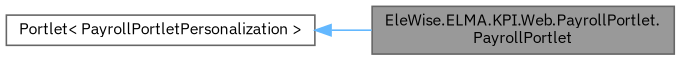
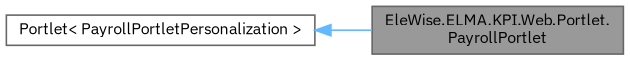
node "EleWise.ELMA.KPI.Web.PayrollPortlet. PayrollPortlet": label "EleWise.ELMA.KPI.Web.PayrollPortlet. PayrollPortlet" -> "EleWise.ELMA.KPI.Web.Portlet. PayrollPortlet"
